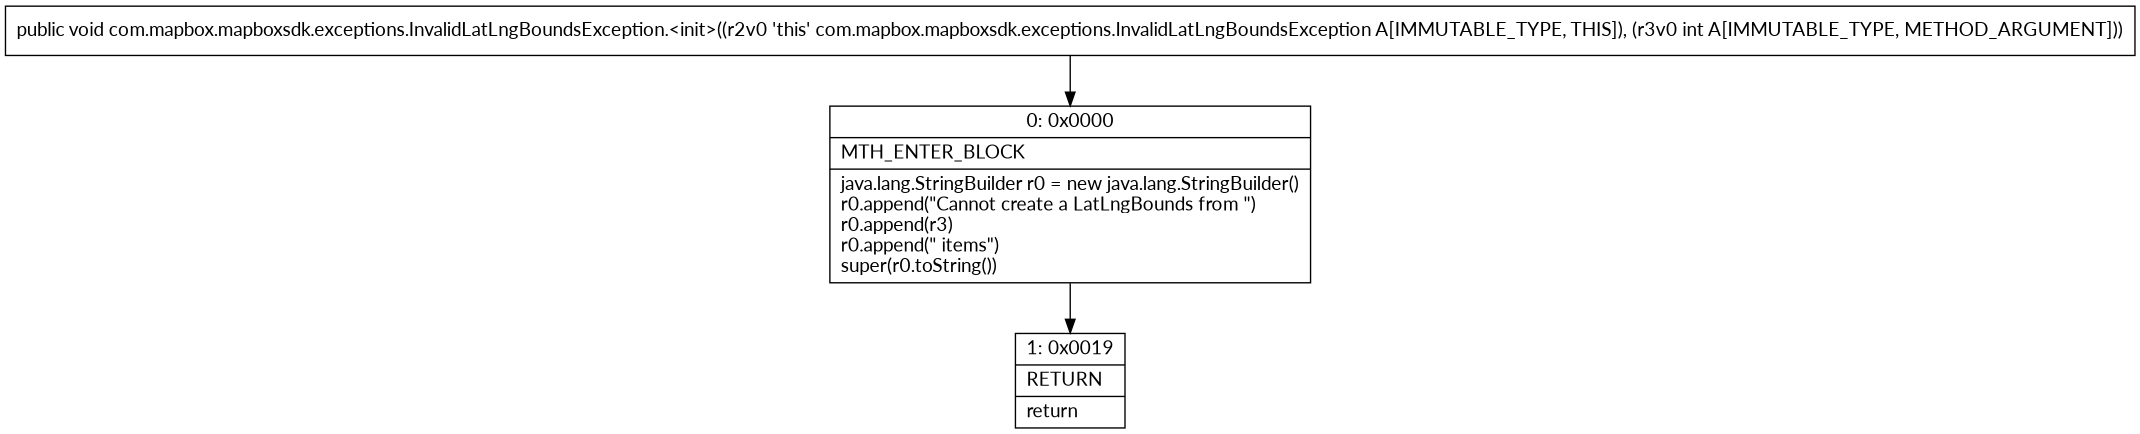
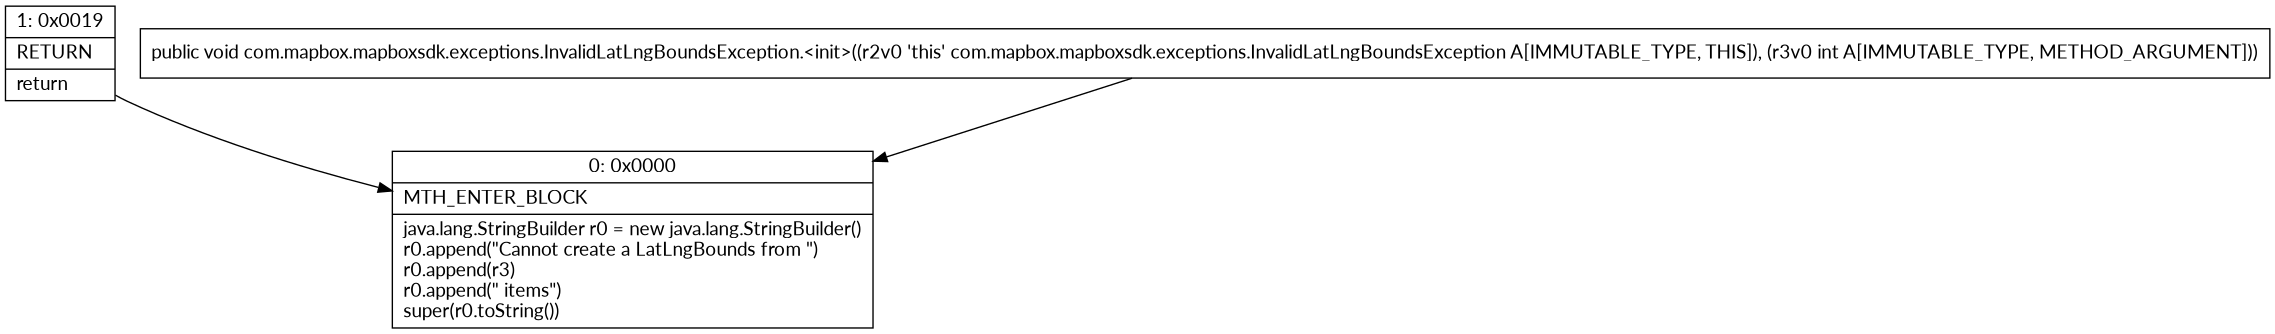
edge "0: 0x0000" -> "1: 0x0019": reversed
